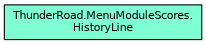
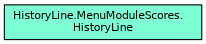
node "ThunderRoad.MenuModuleScores. HistoryLine": label "ThunderRoad.MenuModuleScores. HistoryLine" -> "HistoryLine.MenuModuleScores. HistoryLine"
